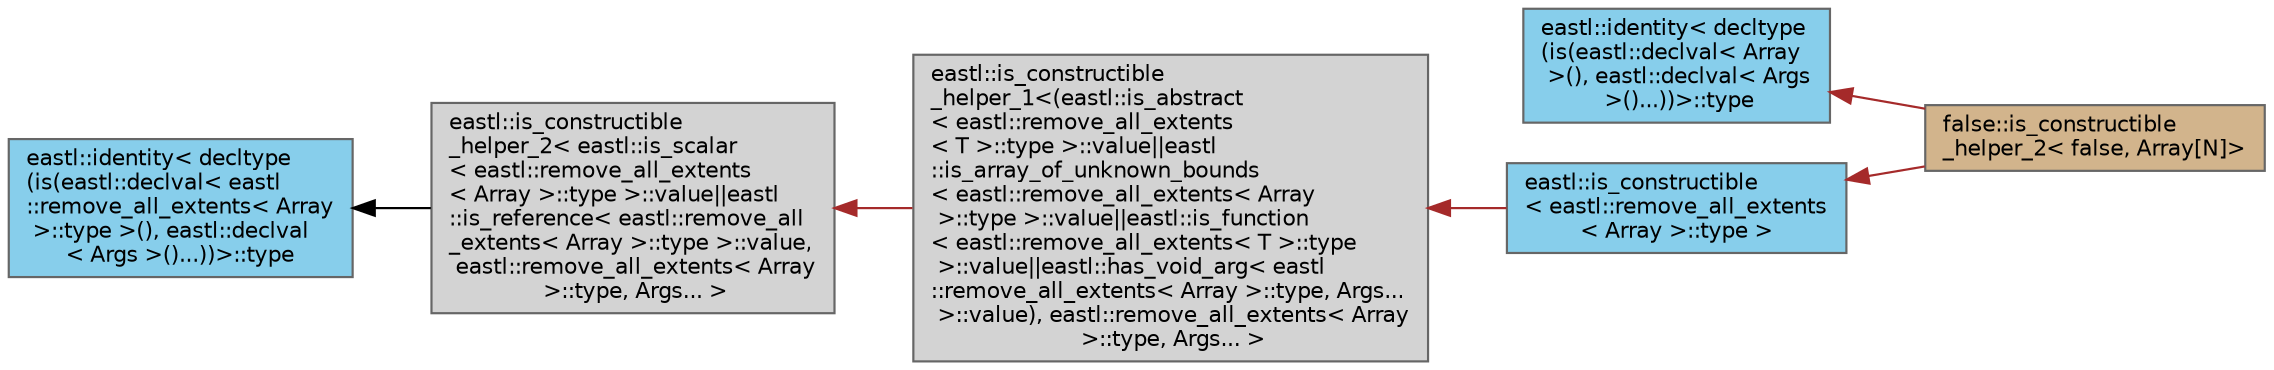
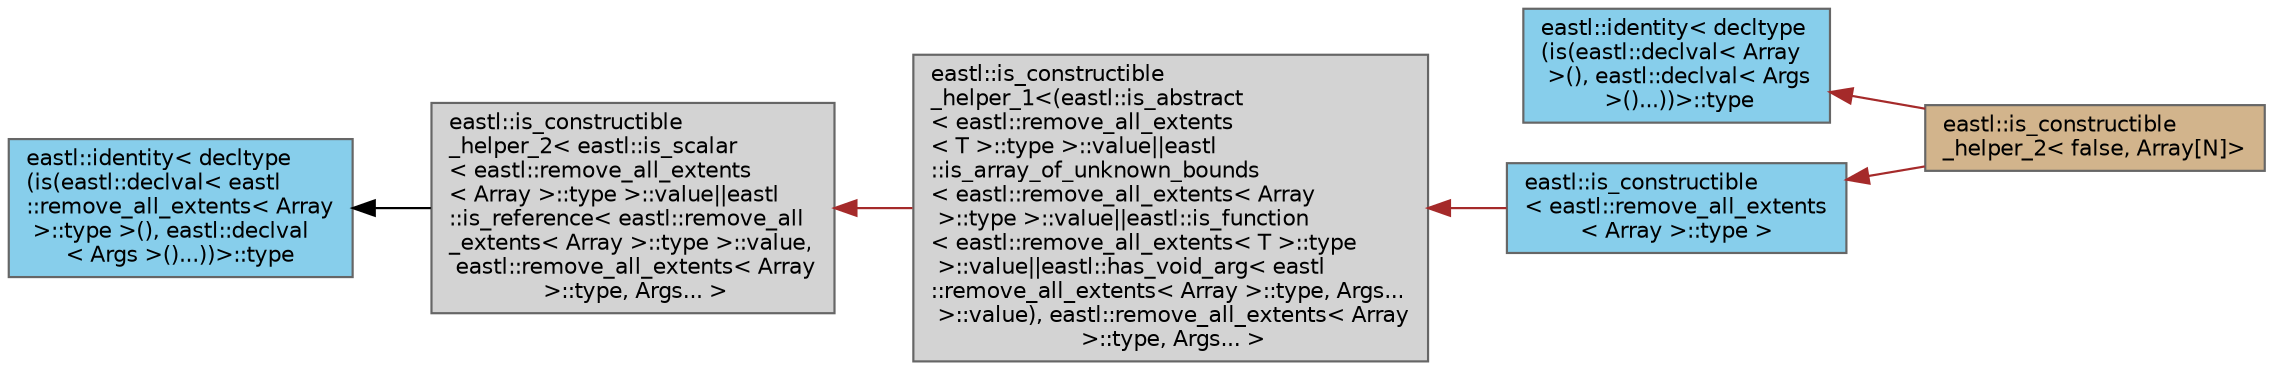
node "false::is_constructible _helper_2< false, Array[N]>": label "false::is_constructible _helper_2< false, Array[N]>" -> "eastl::is_constructible _helper_2< false, Array[N]>"
